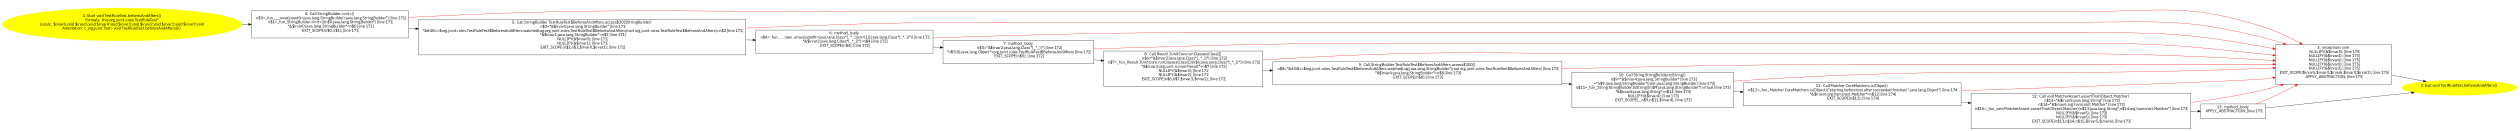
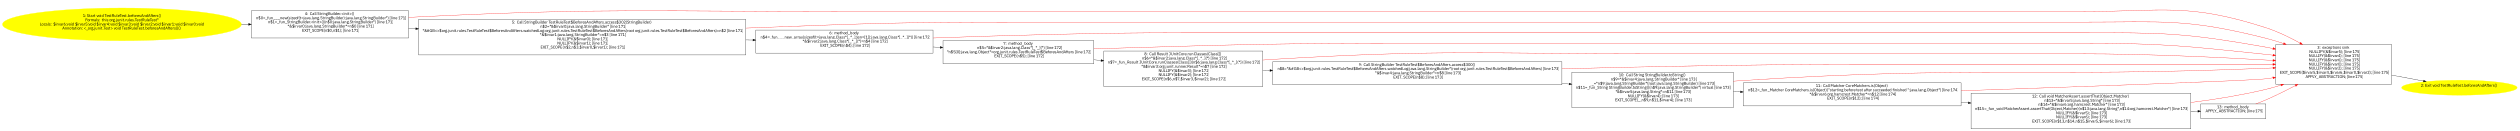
edge "13:  method_body APPLY_ABSTRACTION; [line 175]" -> "2: Exit void TestRuleTest.beforesAndAfters()": removed
